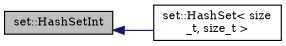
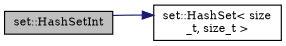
edge "set::HashSet< size _t, size_t >" -> "set::HashSetInt": reversed
